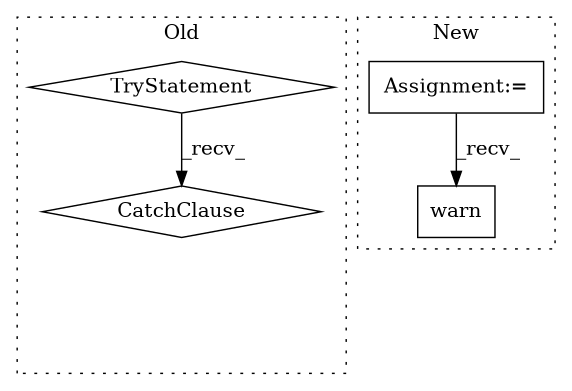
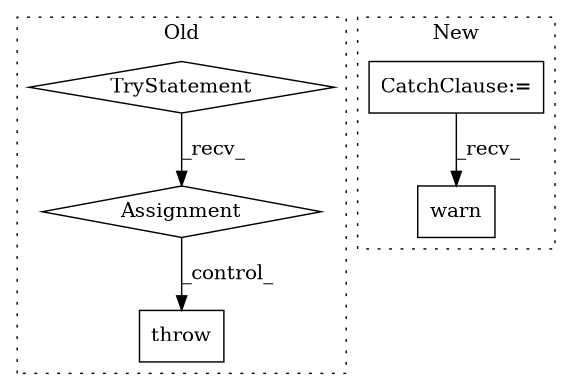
node "Assignment:=": label "Assignment:=" -> "CatchClause:="
node "CatchClause": label "CatchClause" -> "Assignment"
node "throw": added
